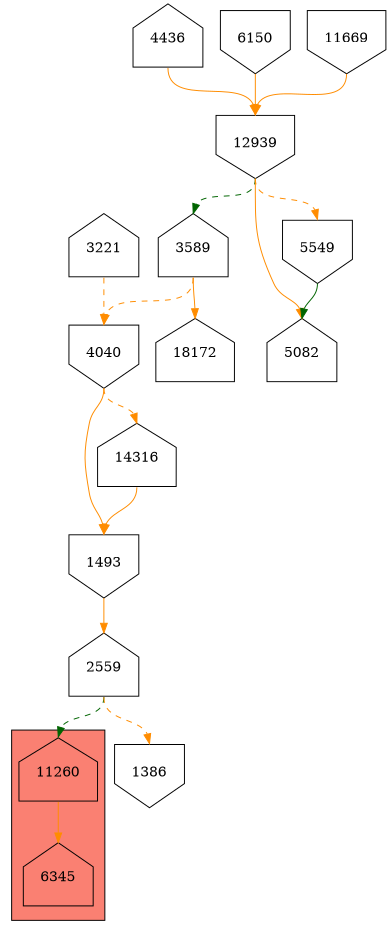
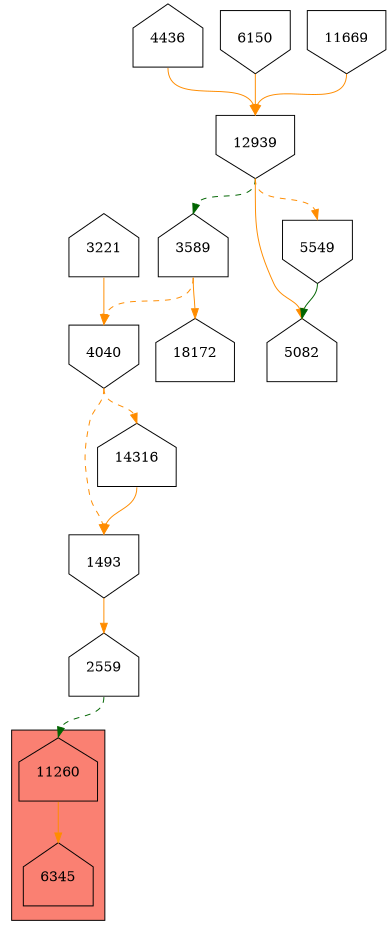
edge "3221" -> "4040": style dashed -> solid
edge "4040" -> "1493": style solid -> dashed
node "1386": removed
